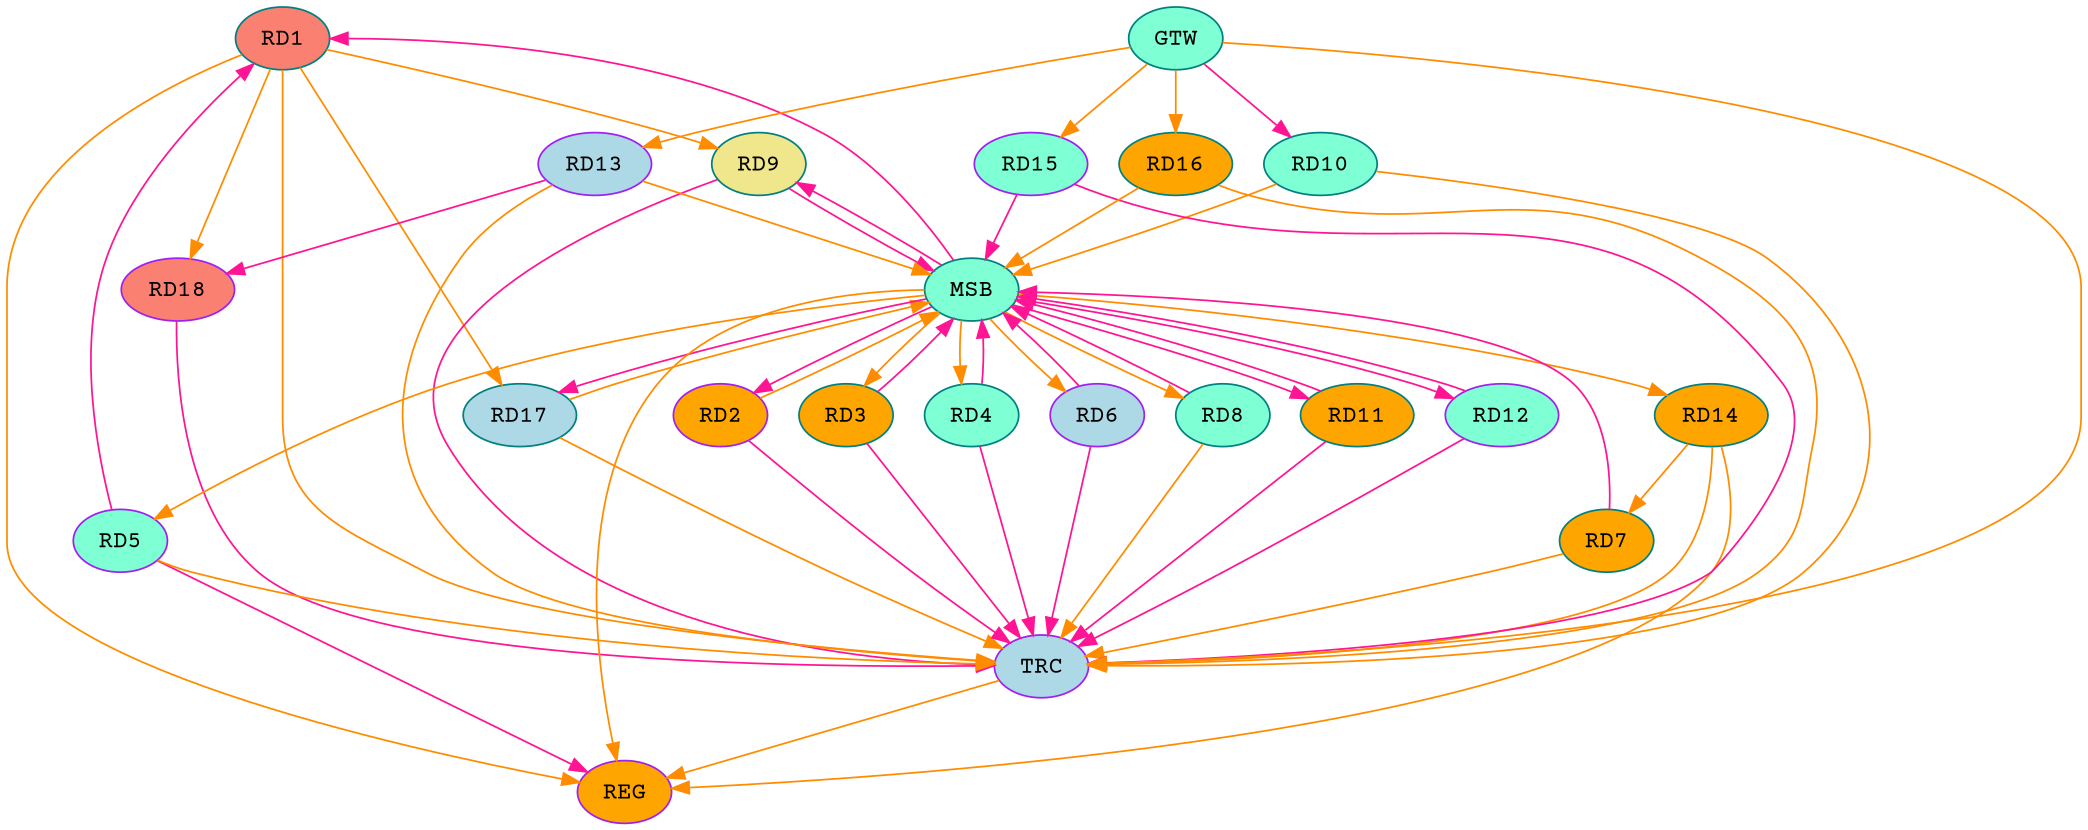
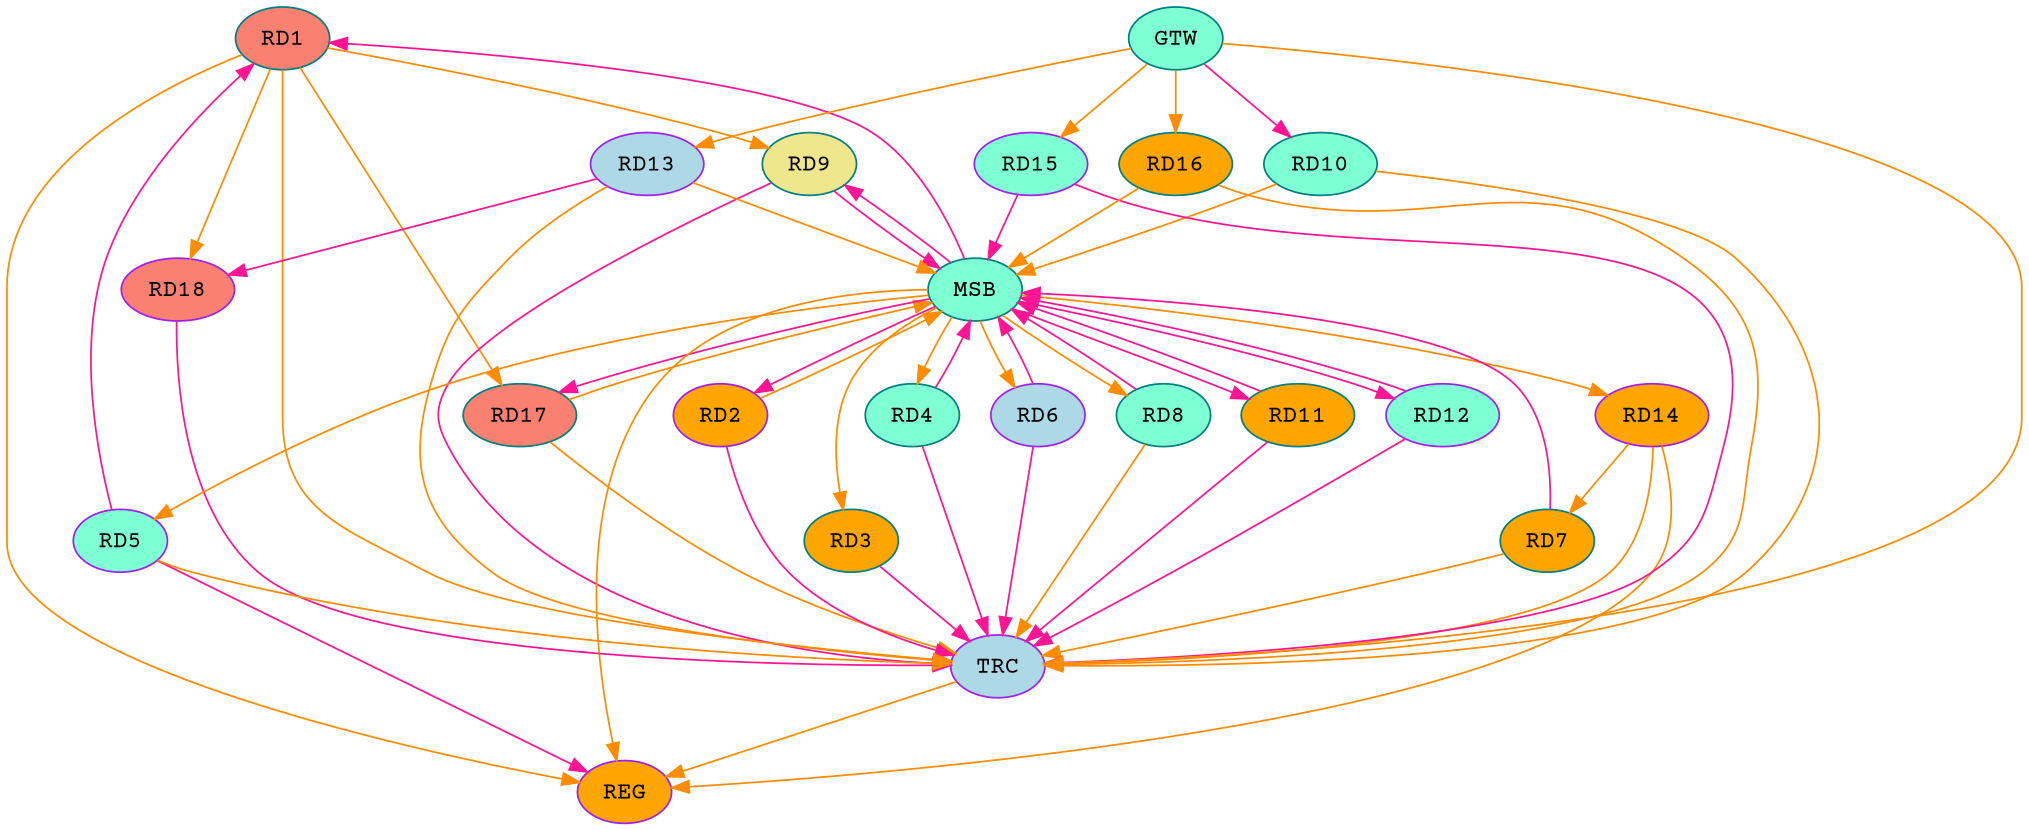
edge "RD3" -> "MSB": removed
node "RD17": fillcolor lightblue -> salmon
node "RD14": color teal -> purple
